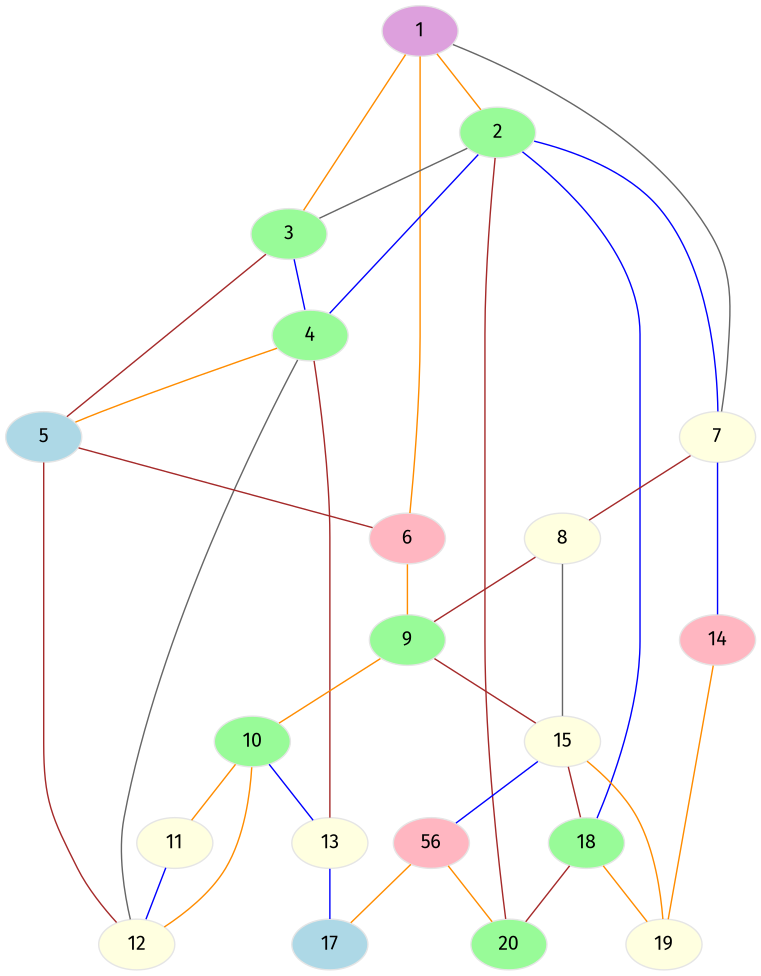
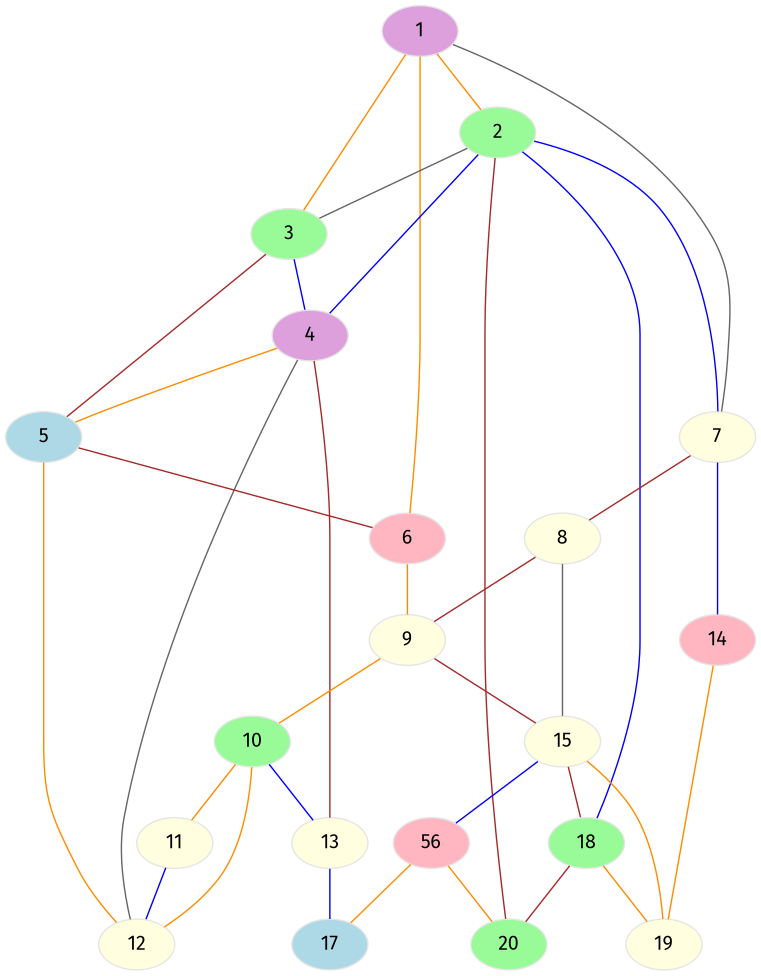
node "4": fillcolor palegreen -> plum
node "9": fillcolor palegreen -> lightyellow
edge "5" -- "12": color brown -> darkorange
